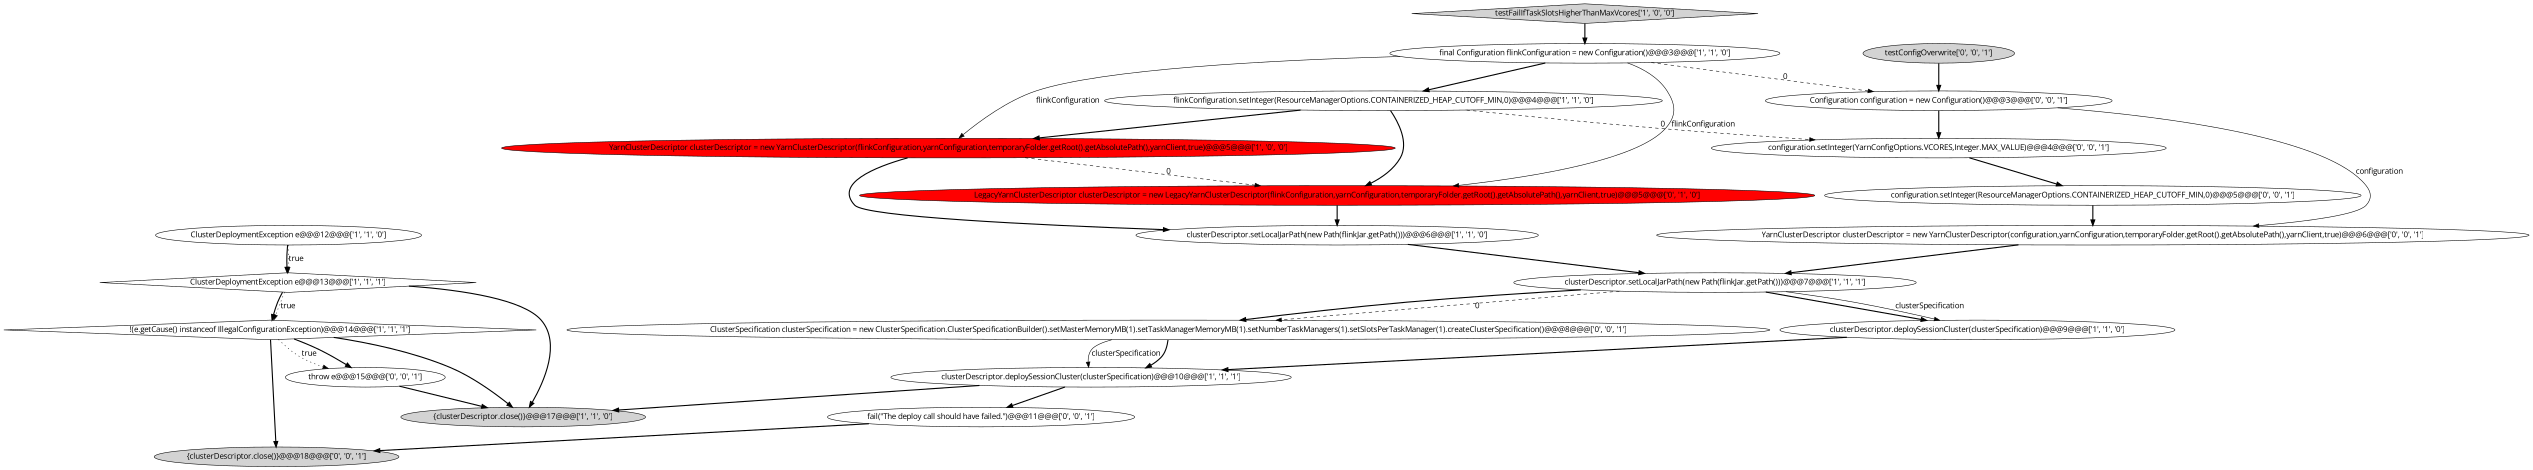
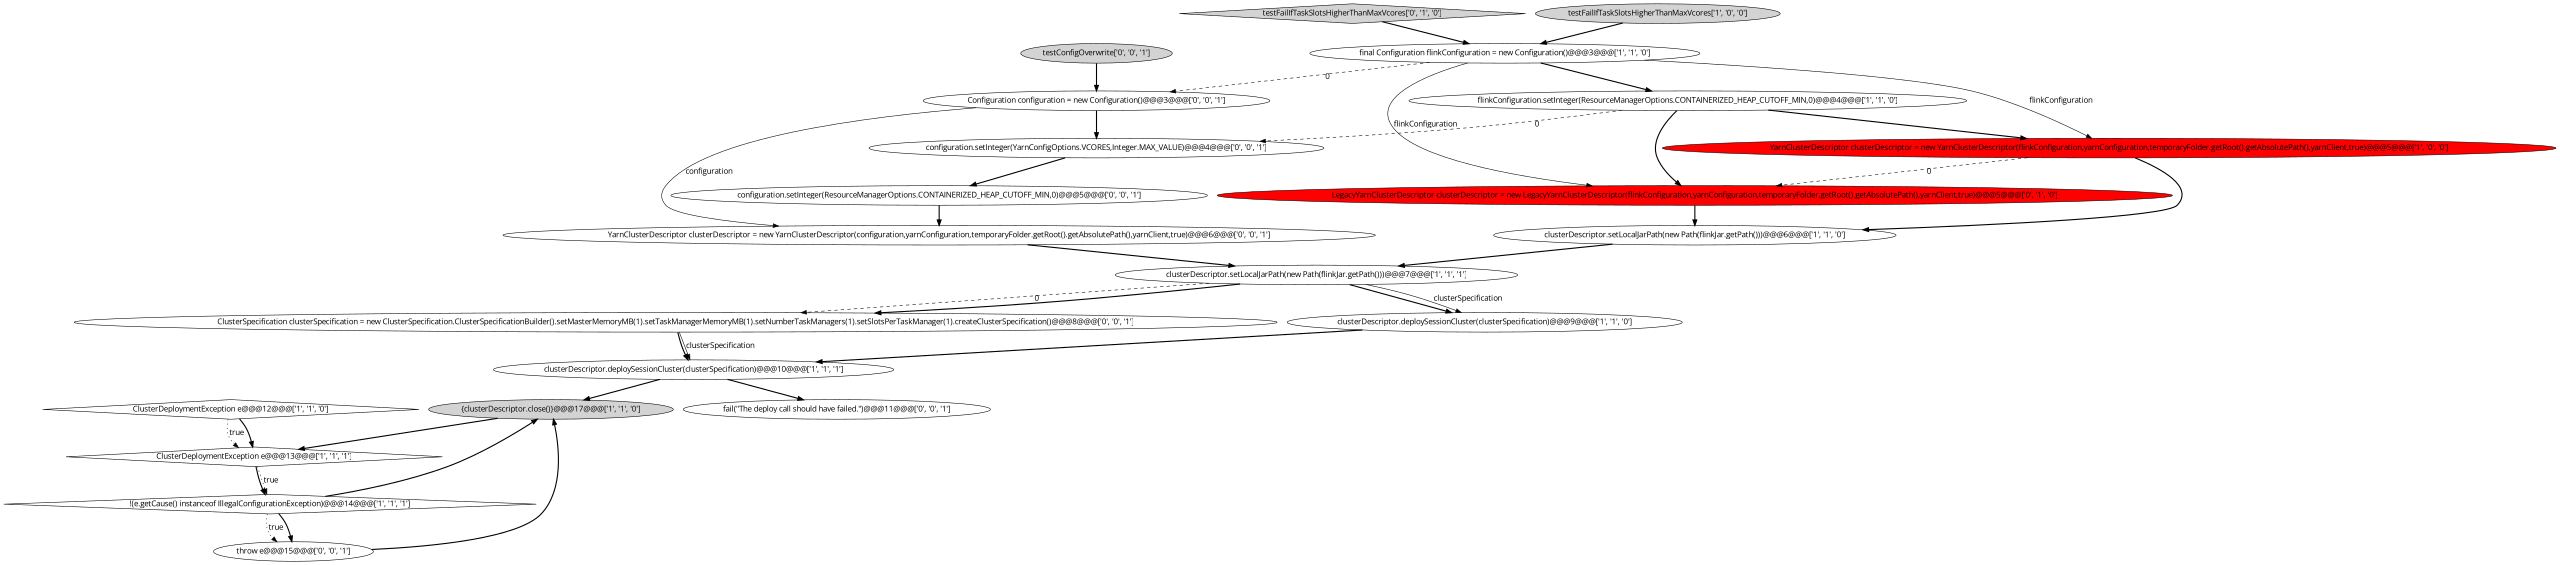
node "testFailIfTaskSlotsHigherThanMaxVcores['0', '1', '0']": added
node "testFailIfTaskSlotsHigherThanMaxVcores['1', '0', '0']": shape diamond -> ellipse
node "ClusterDeploymentException e@@@12@@@['1', '1', '0']": shape ellipse -> diamond
edge "ClusterDeploymentException e@@@13@@@['1', '1', '1']" -> "{clusterDescriptor.close()}@@@17@@@['1', '1', '0']": reversed
node "{clusterDescriptor.close()}@@@18@@@['0', '0', '1']": removed
